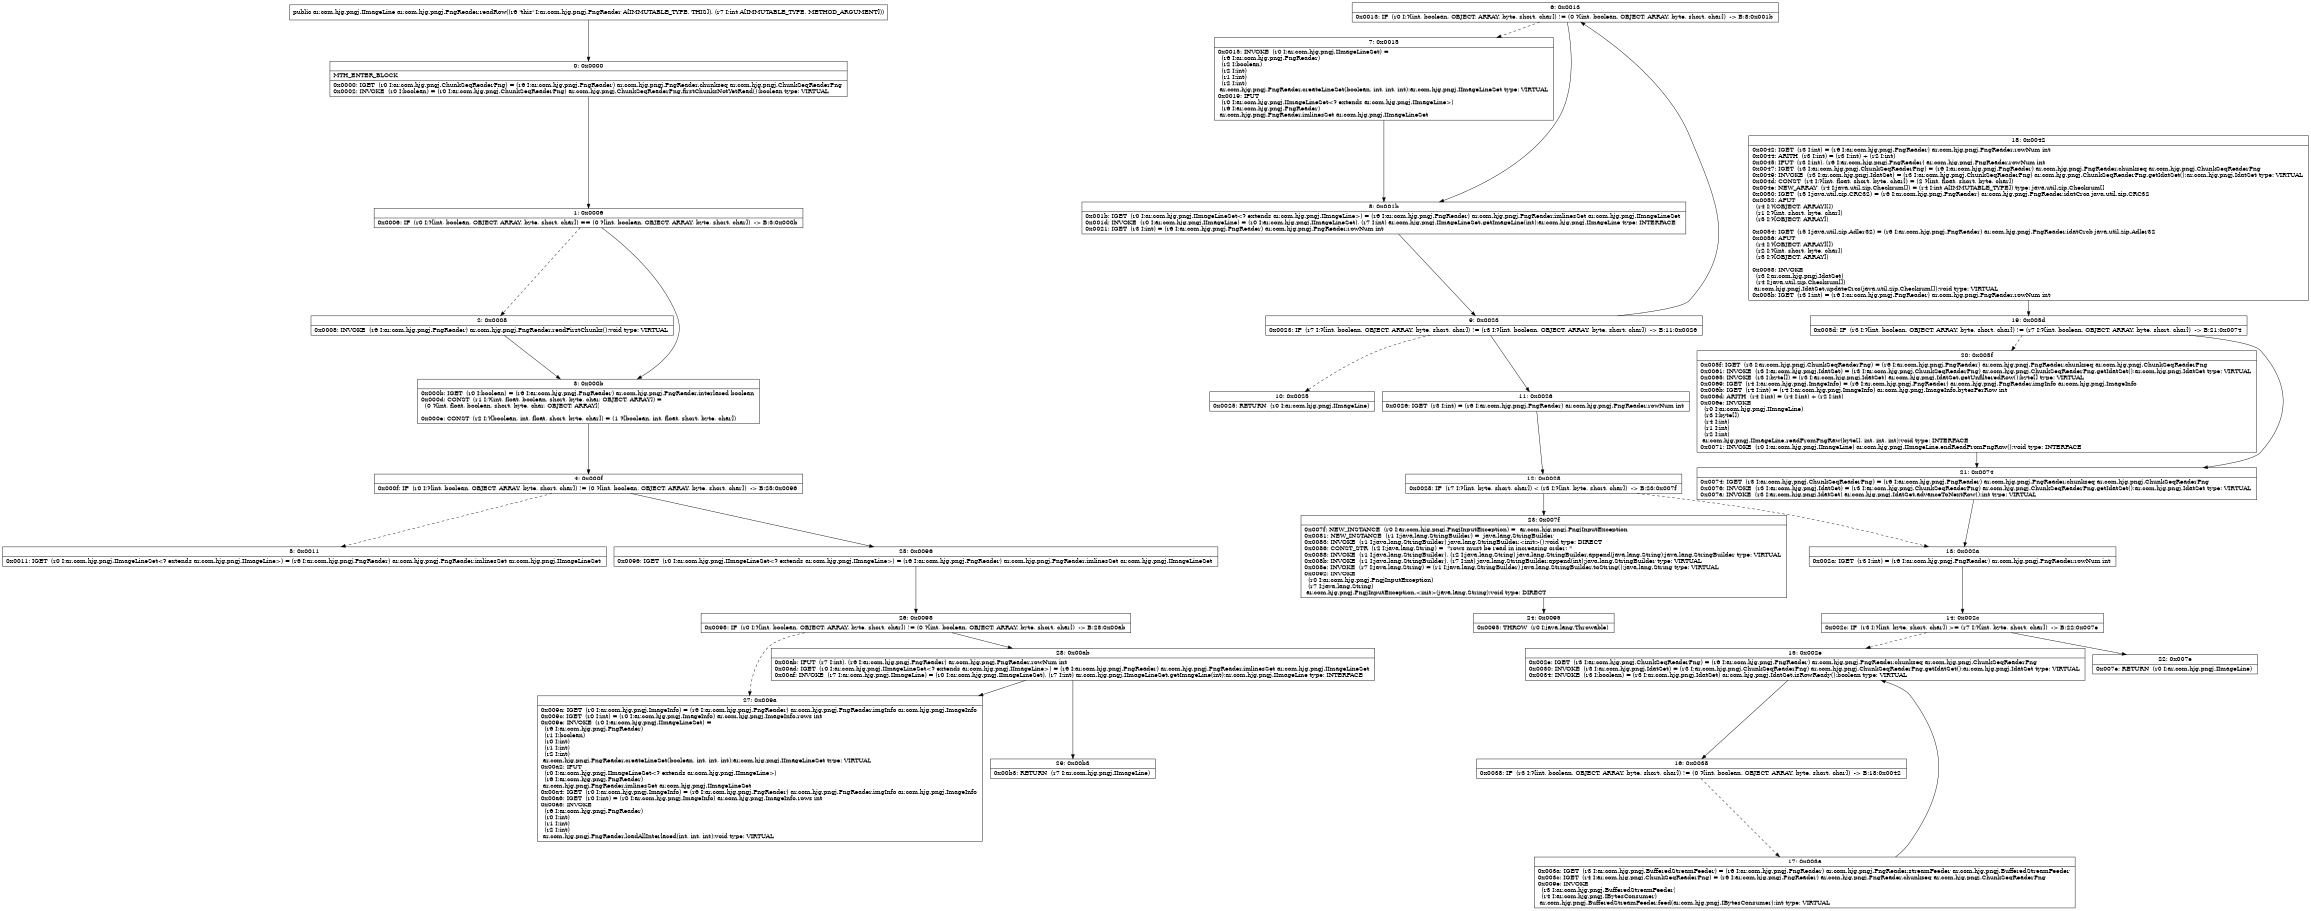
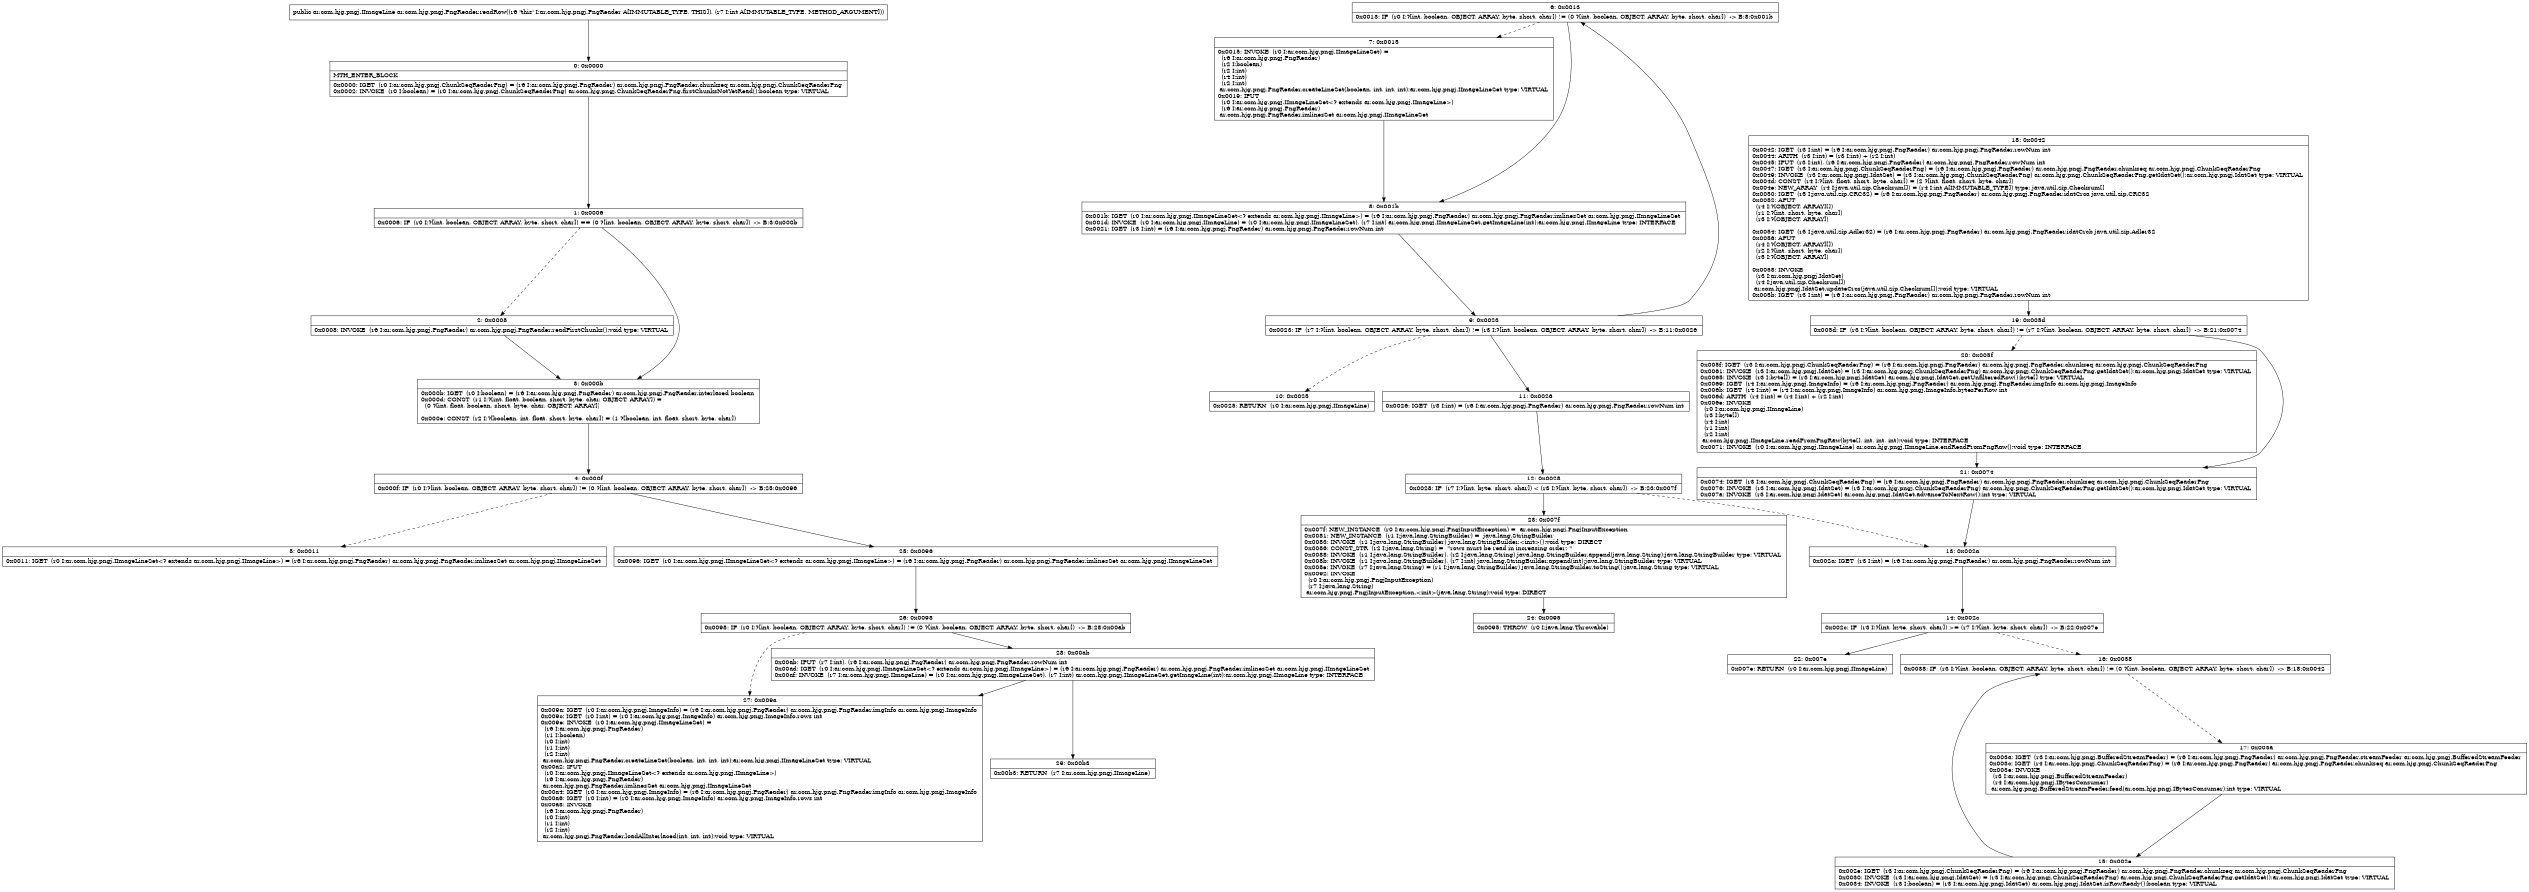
node "7: 0x0015": text "(r1 I:int)" -> "(r4 I:int)"
edge "14: 0x002c" -> "15: 0x002e": now "14: 0x002c" -> "16: 0x0038"
node "17: 0x003a": text "0x009e: INVOKE" -> "0x003e: INVOKE"
